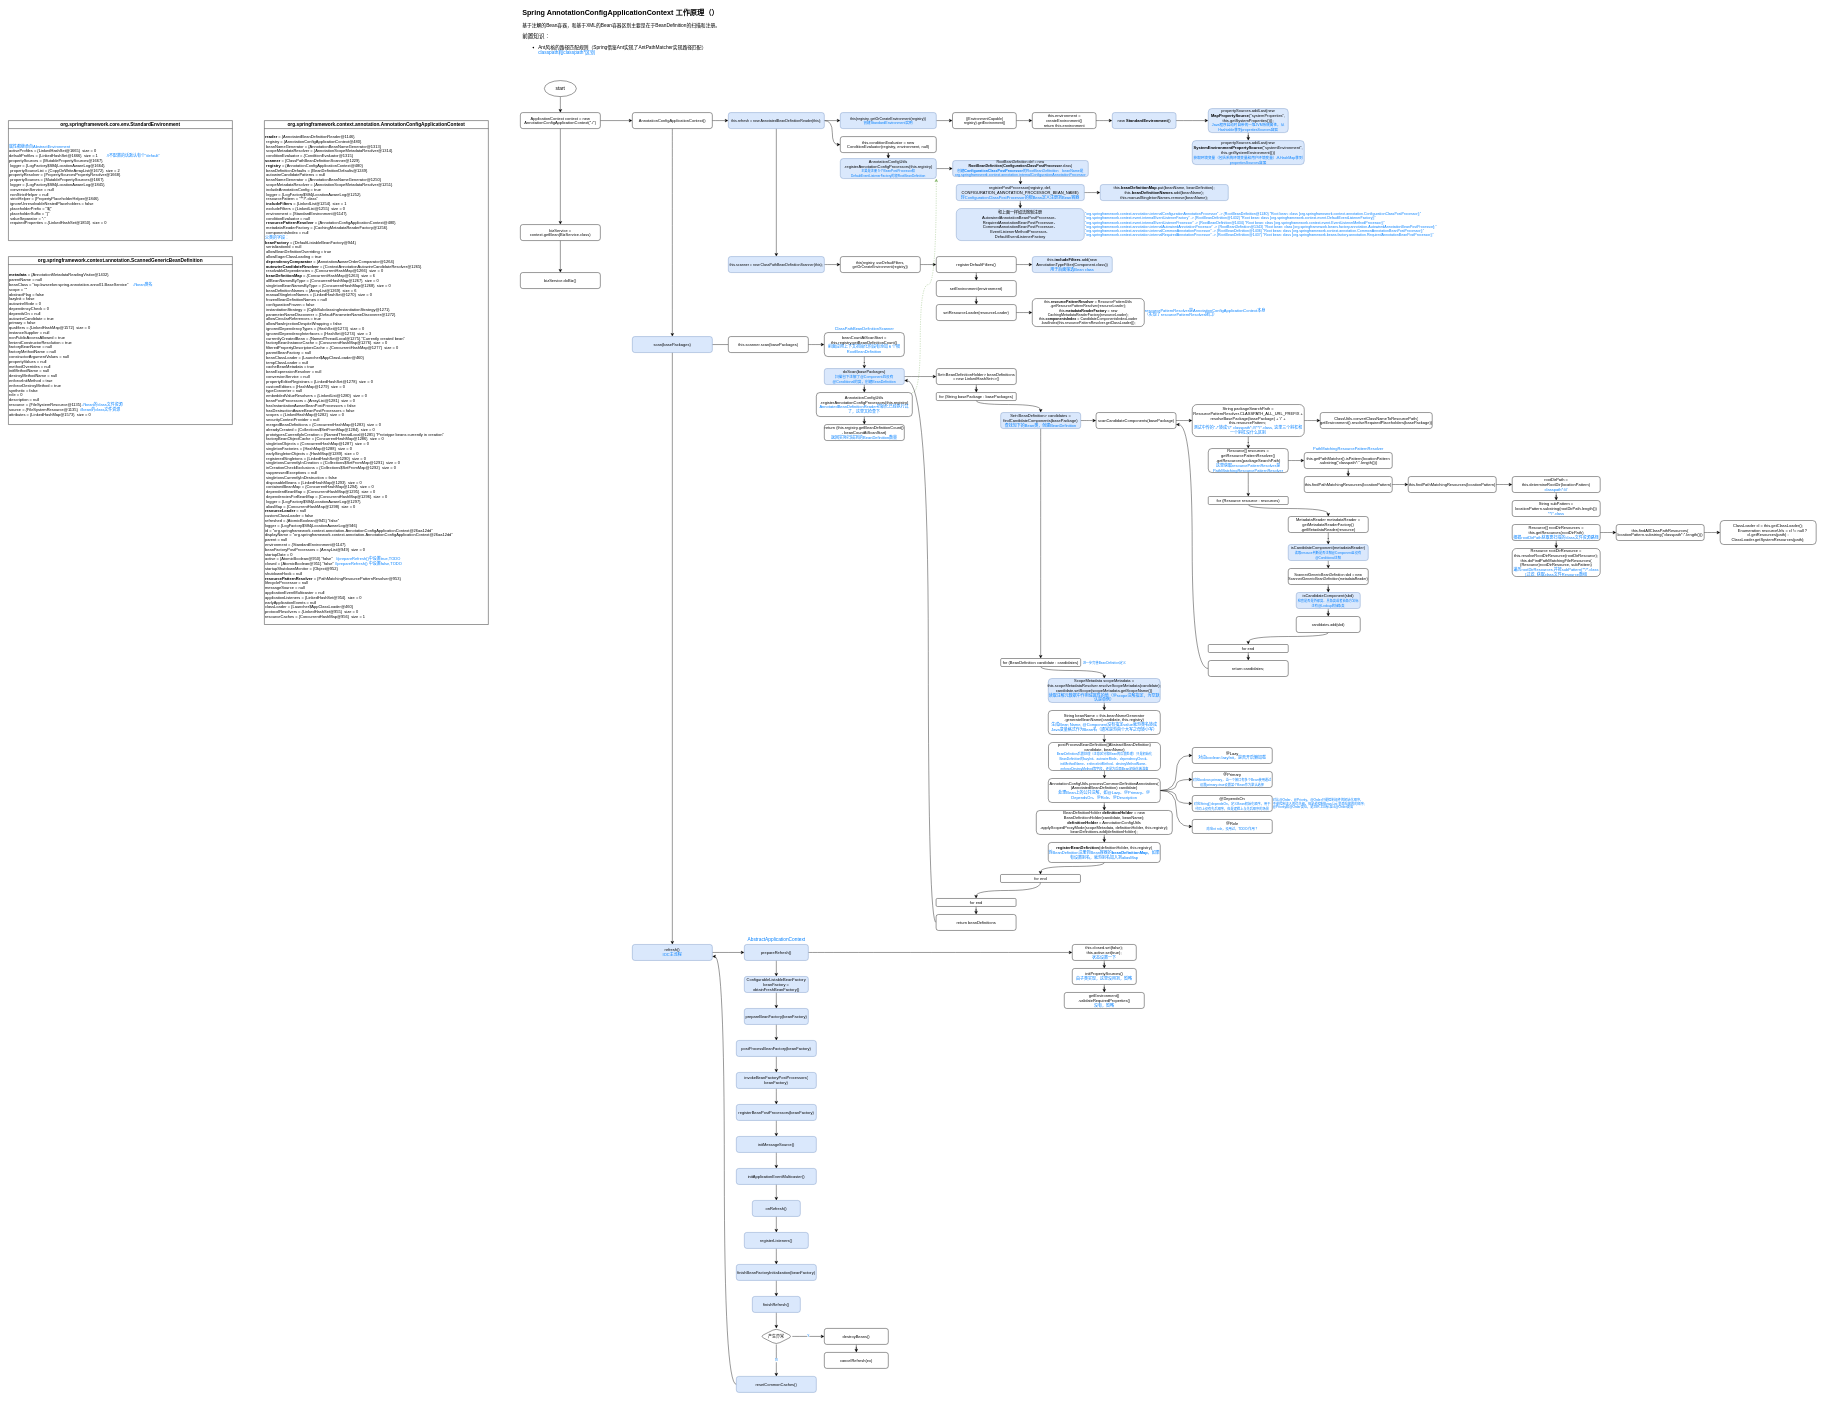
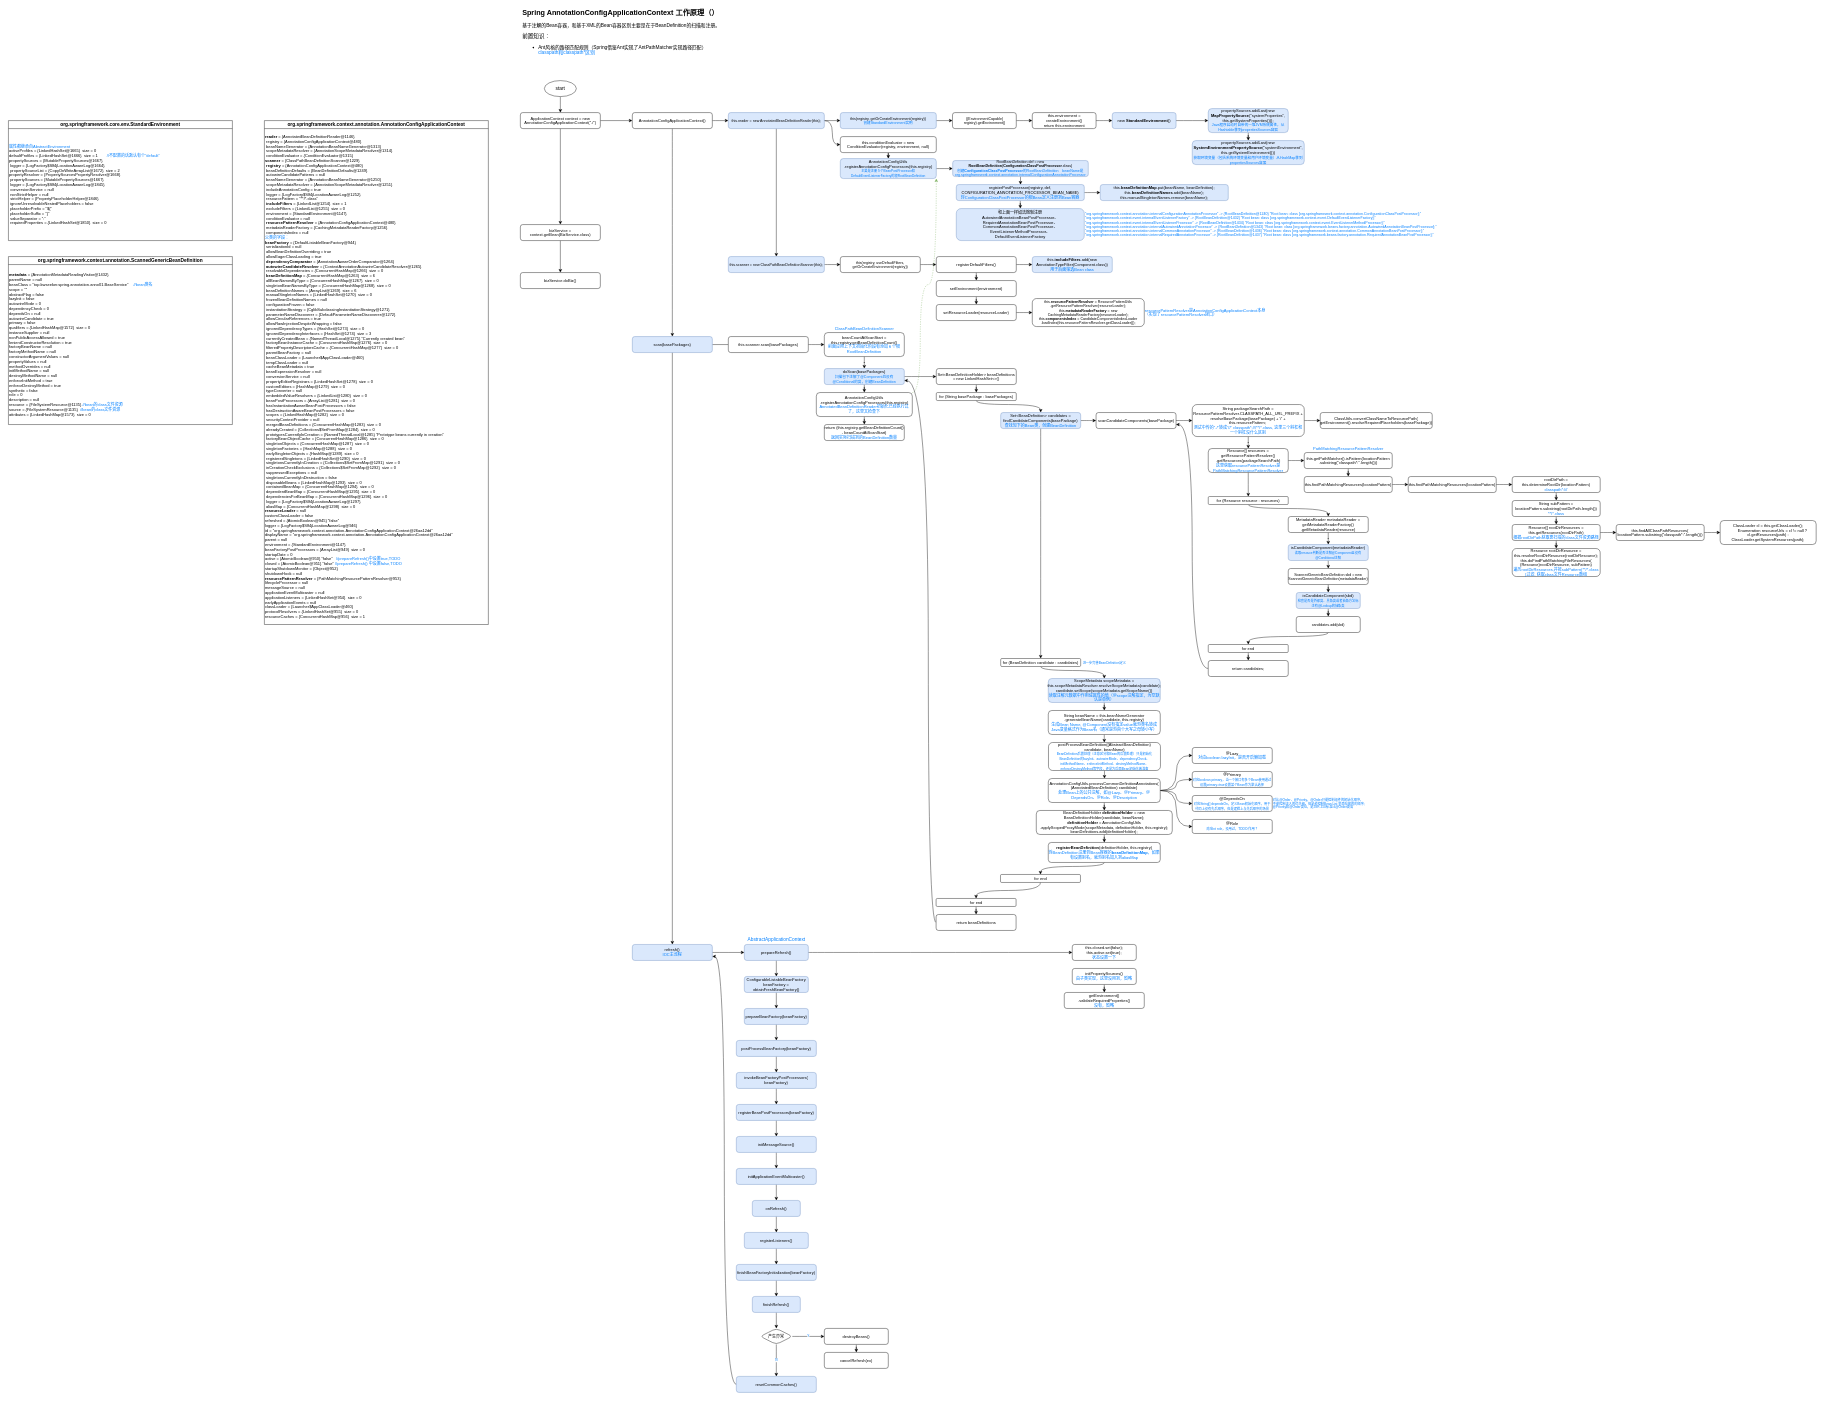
node "this.refresh = new AnnotatedBeanDefinitionReader(this);": label "this.refresh = new AnnotatedBeanDefinitionReader(this);" -> "this.reader = new AnnotatedBeanDefinitionReader(this);"
edge "String subPattern = locationPattern.substring(rootDirPath.length()) **/*.class" -> "Resource[] rootDirResources = this.getResources(rootDirPath) 根据rootDirPath获取要扫描的class文件资源路径": added
edge "this.closed.set(false); this.active.set(true); 状态设置一下" -> "initPropertySources() 由子类实现，这里没用到，暂略": removed
